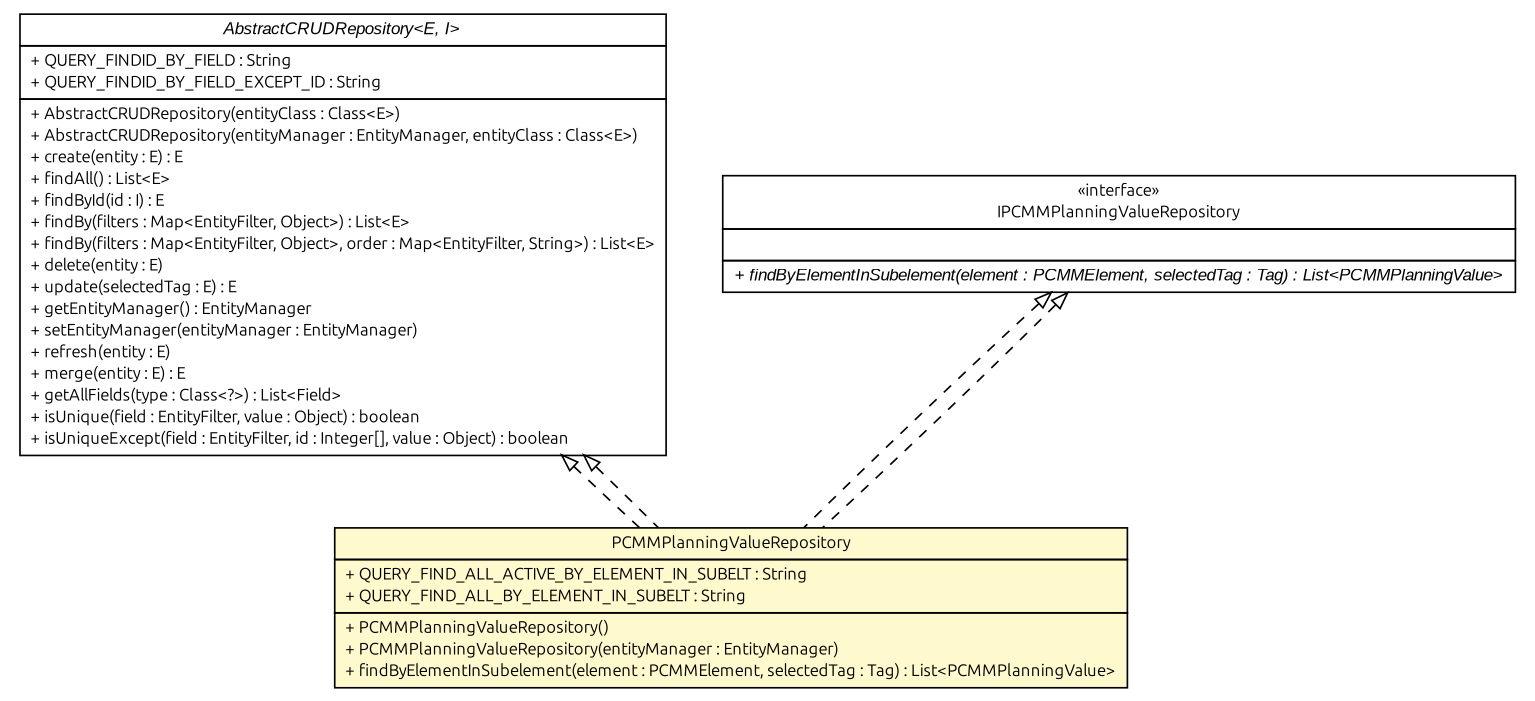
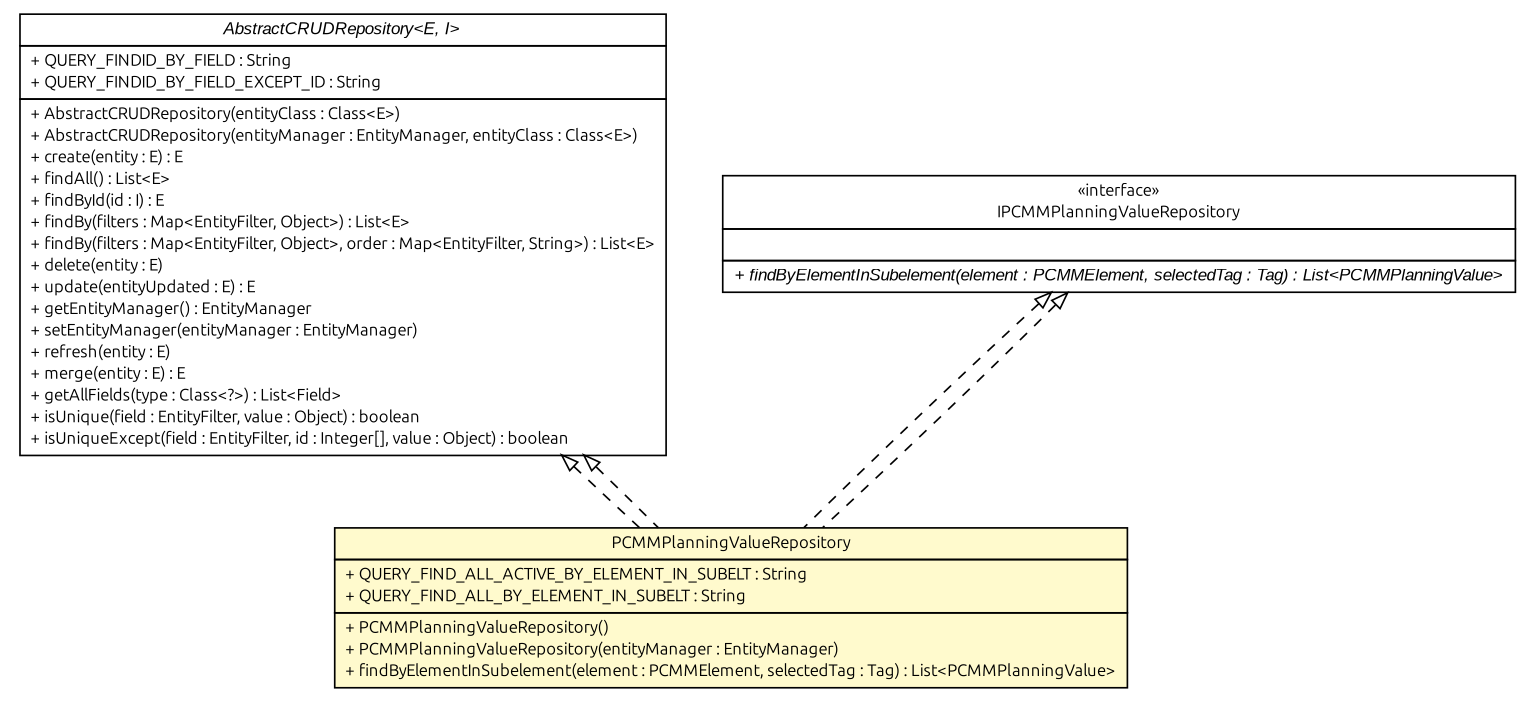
node "AbstractCRUDRepository<E, I>": text "+ update(selectedTag : E) : E" -> "+ update(entityUpdated : E) : E"
